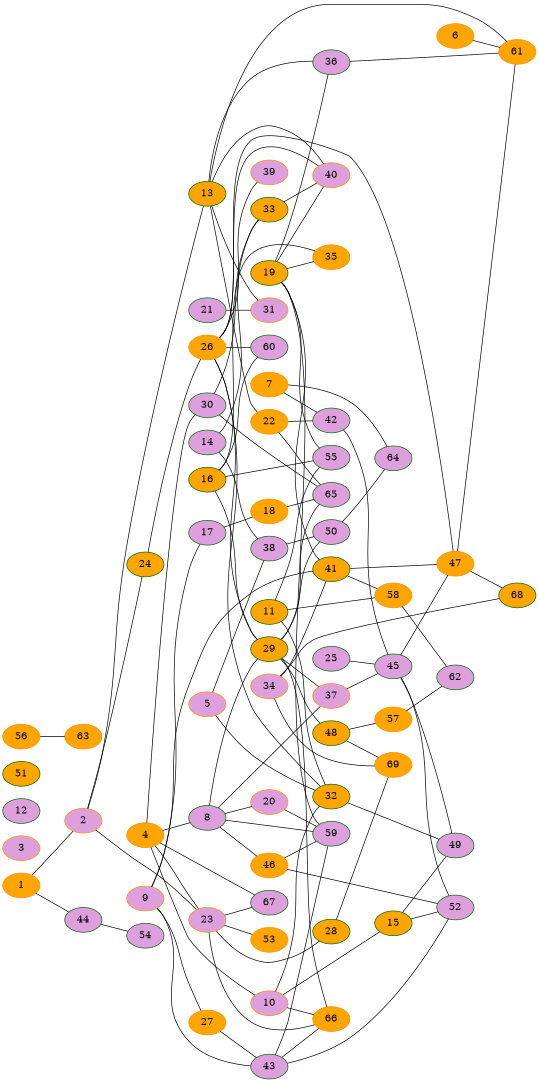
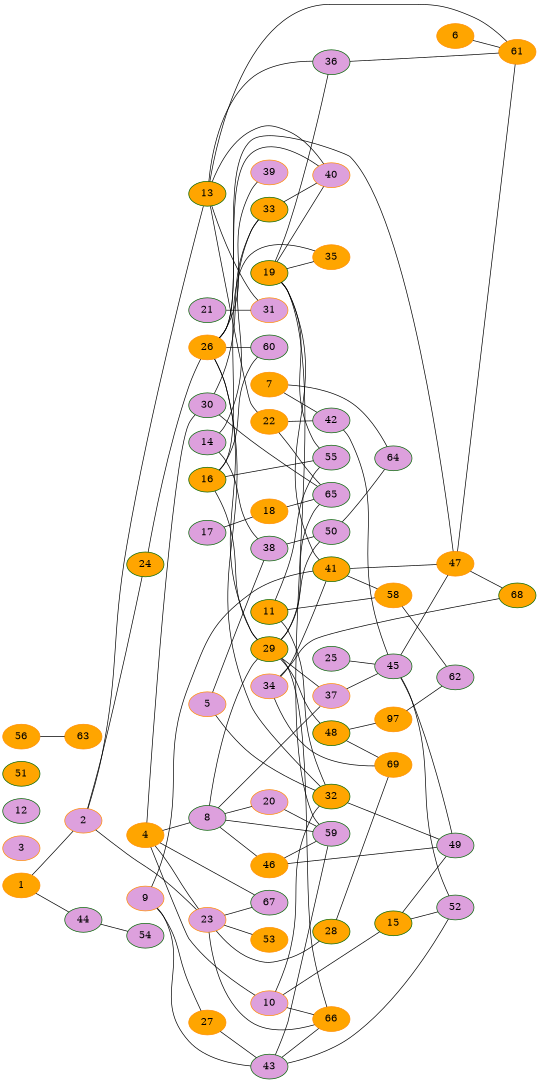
edge "17" -- "9": removed
node "57": label "57" -> "97"
edge "46" -- "52": now "46" -- "49"
